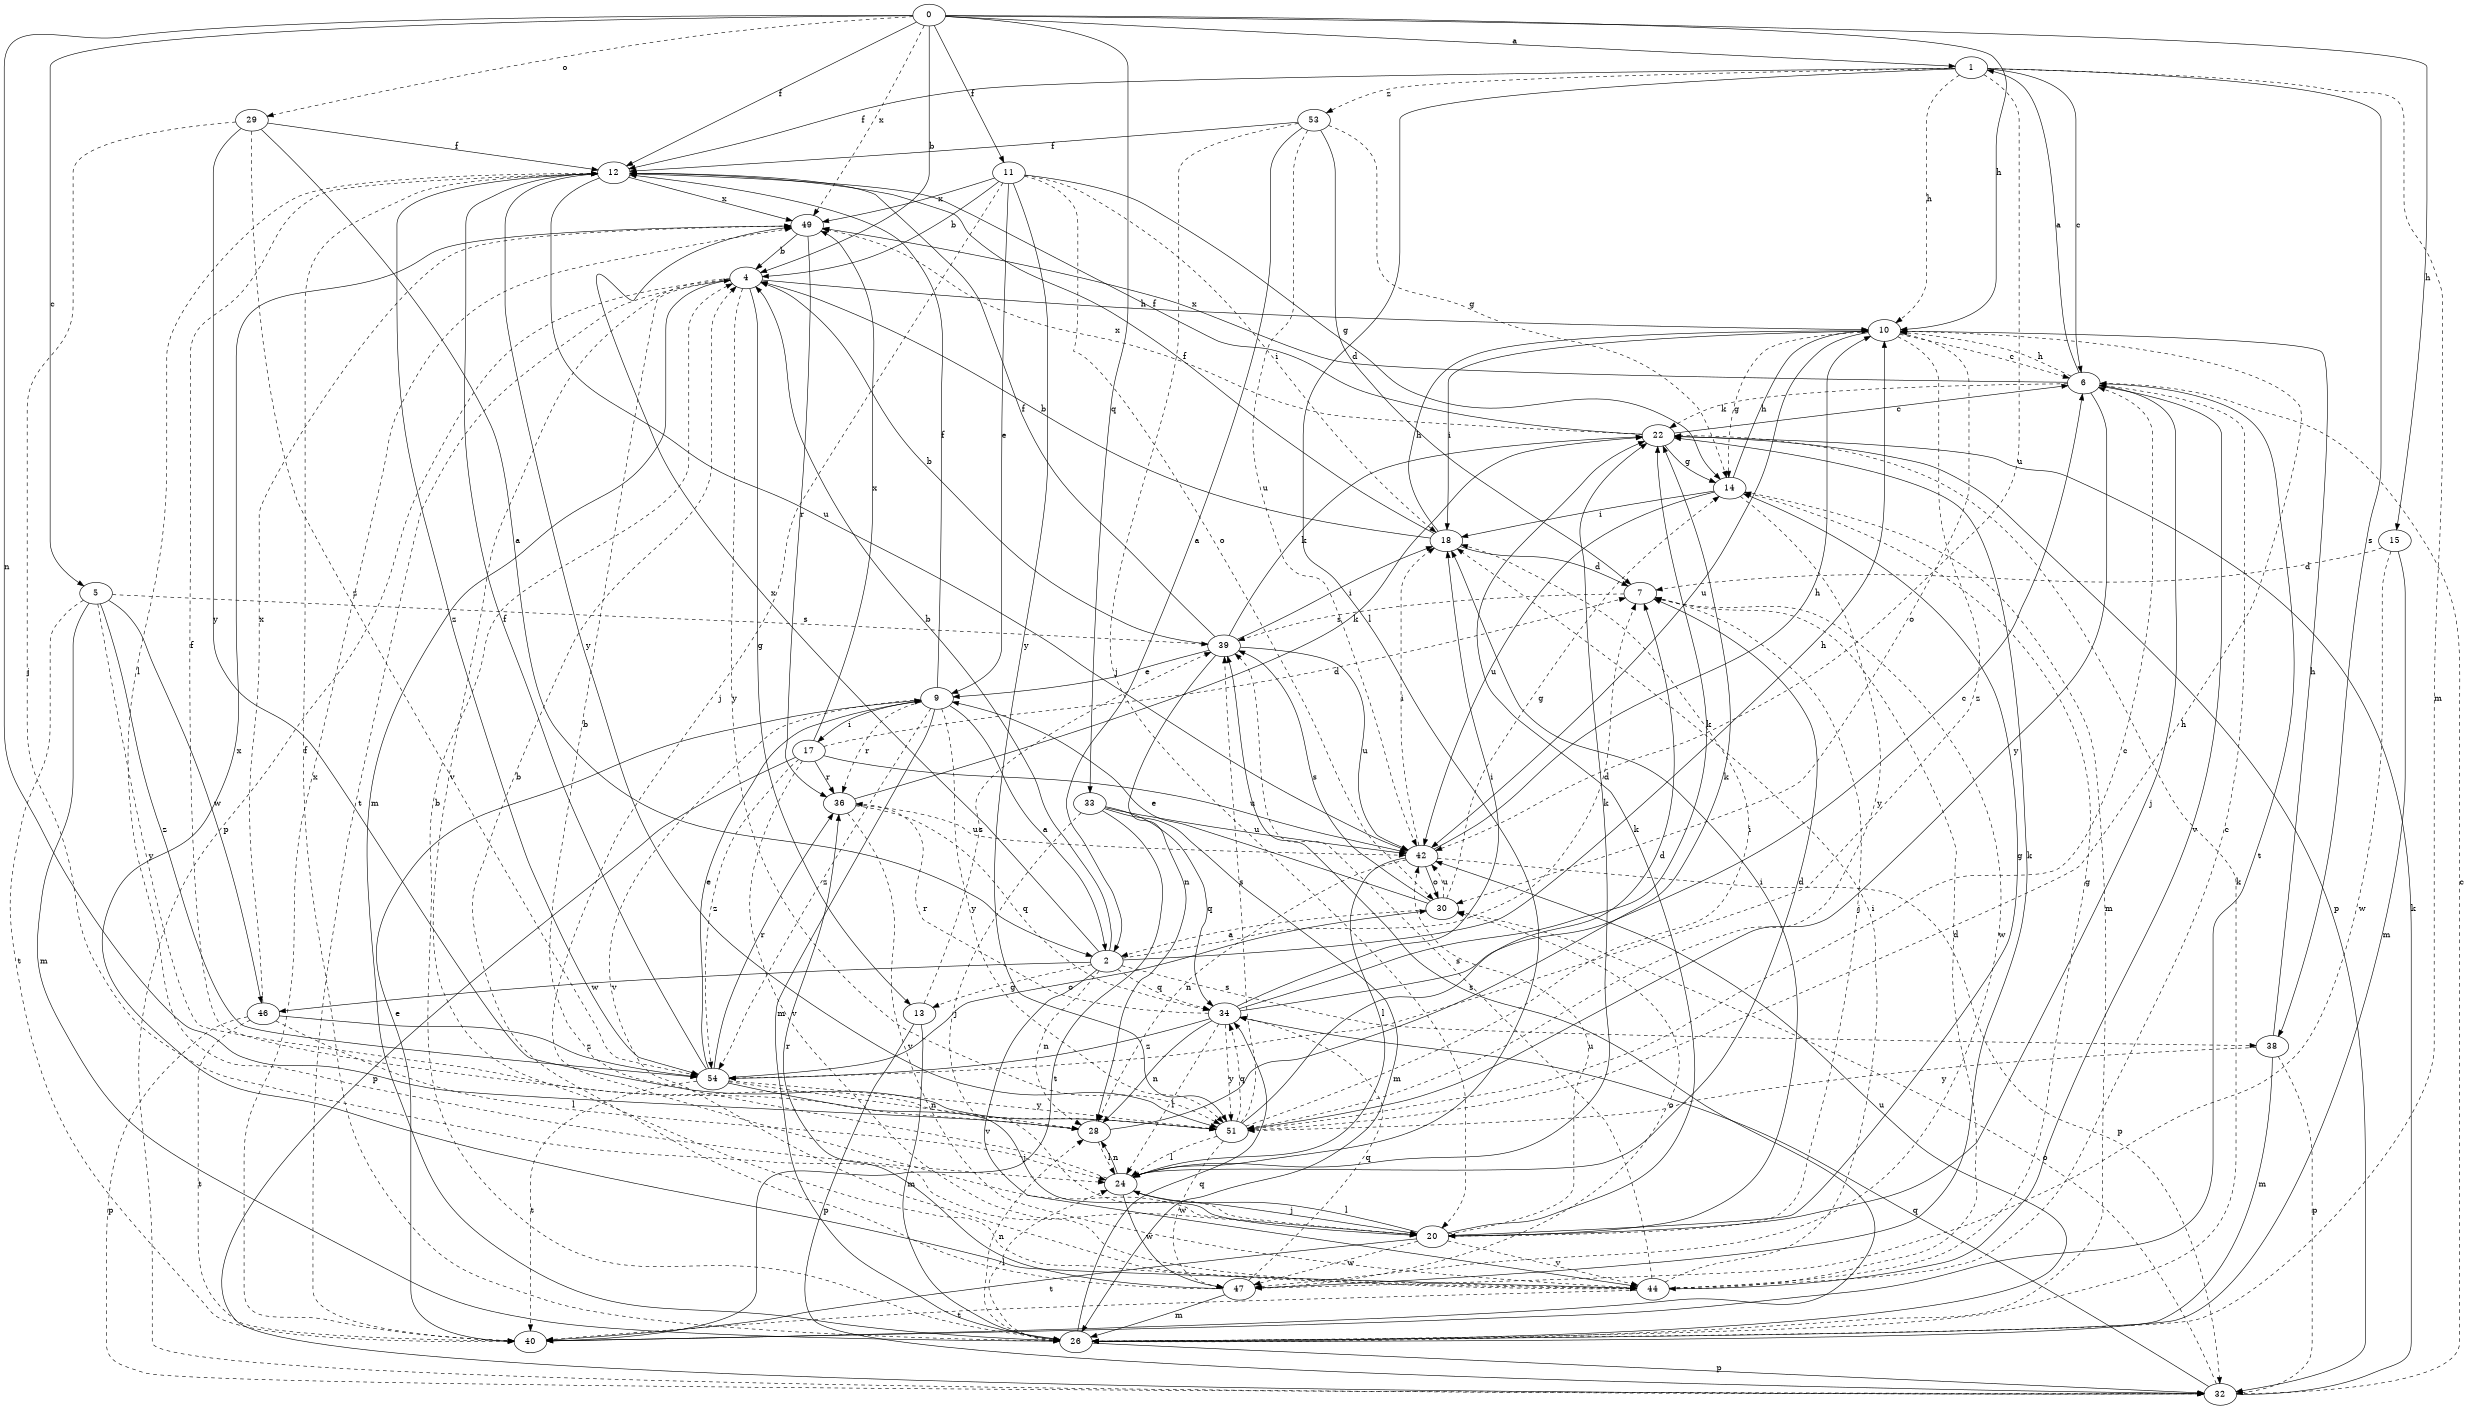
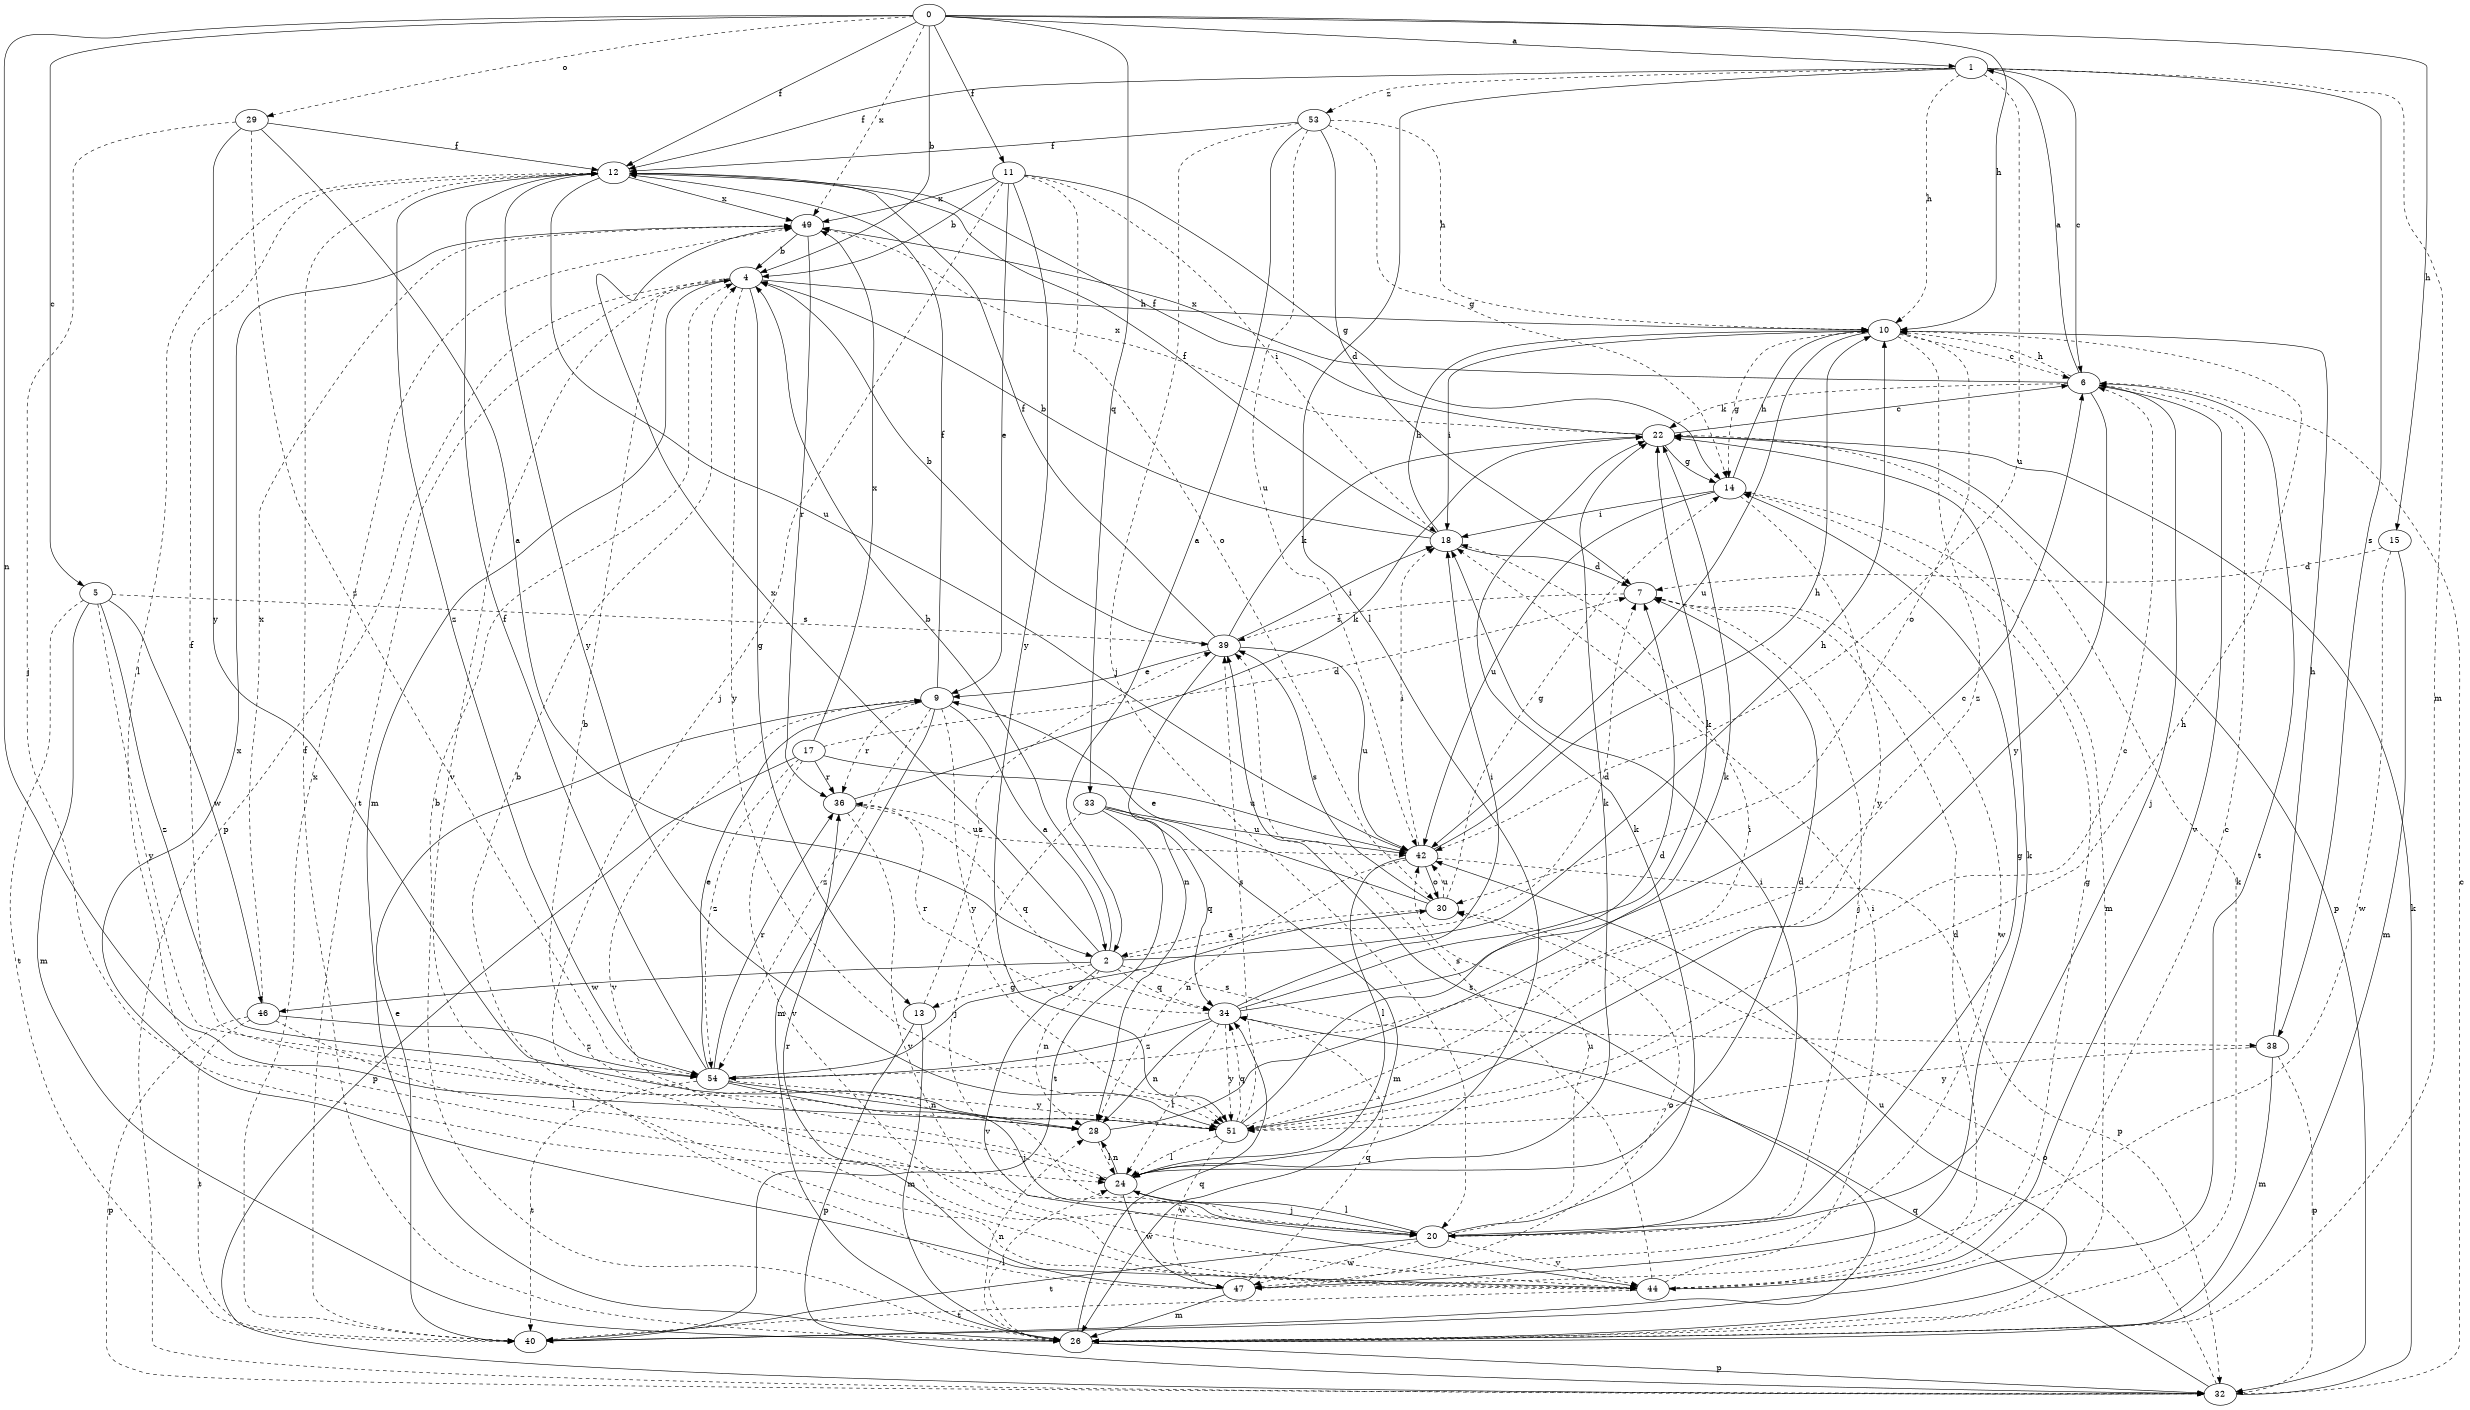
edge "53" -> "10": added, label "h"
edge "9" -> "17": removed, label "i"
edge "54" -> "28": style dashed -> solid
